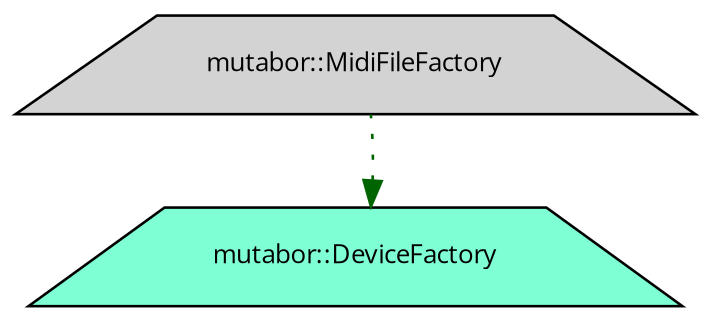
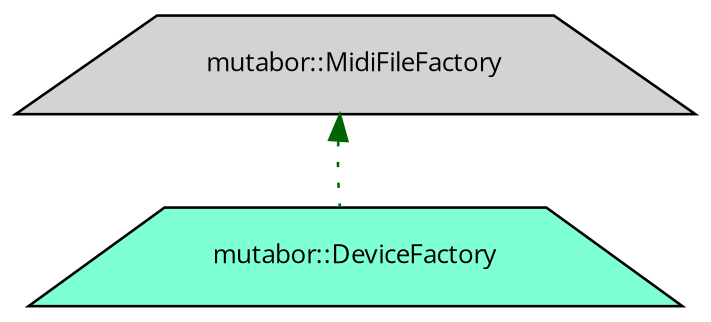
edge "mutabor::MidiFileFactory" -> "mutabor::DeviceFactory": reversed
